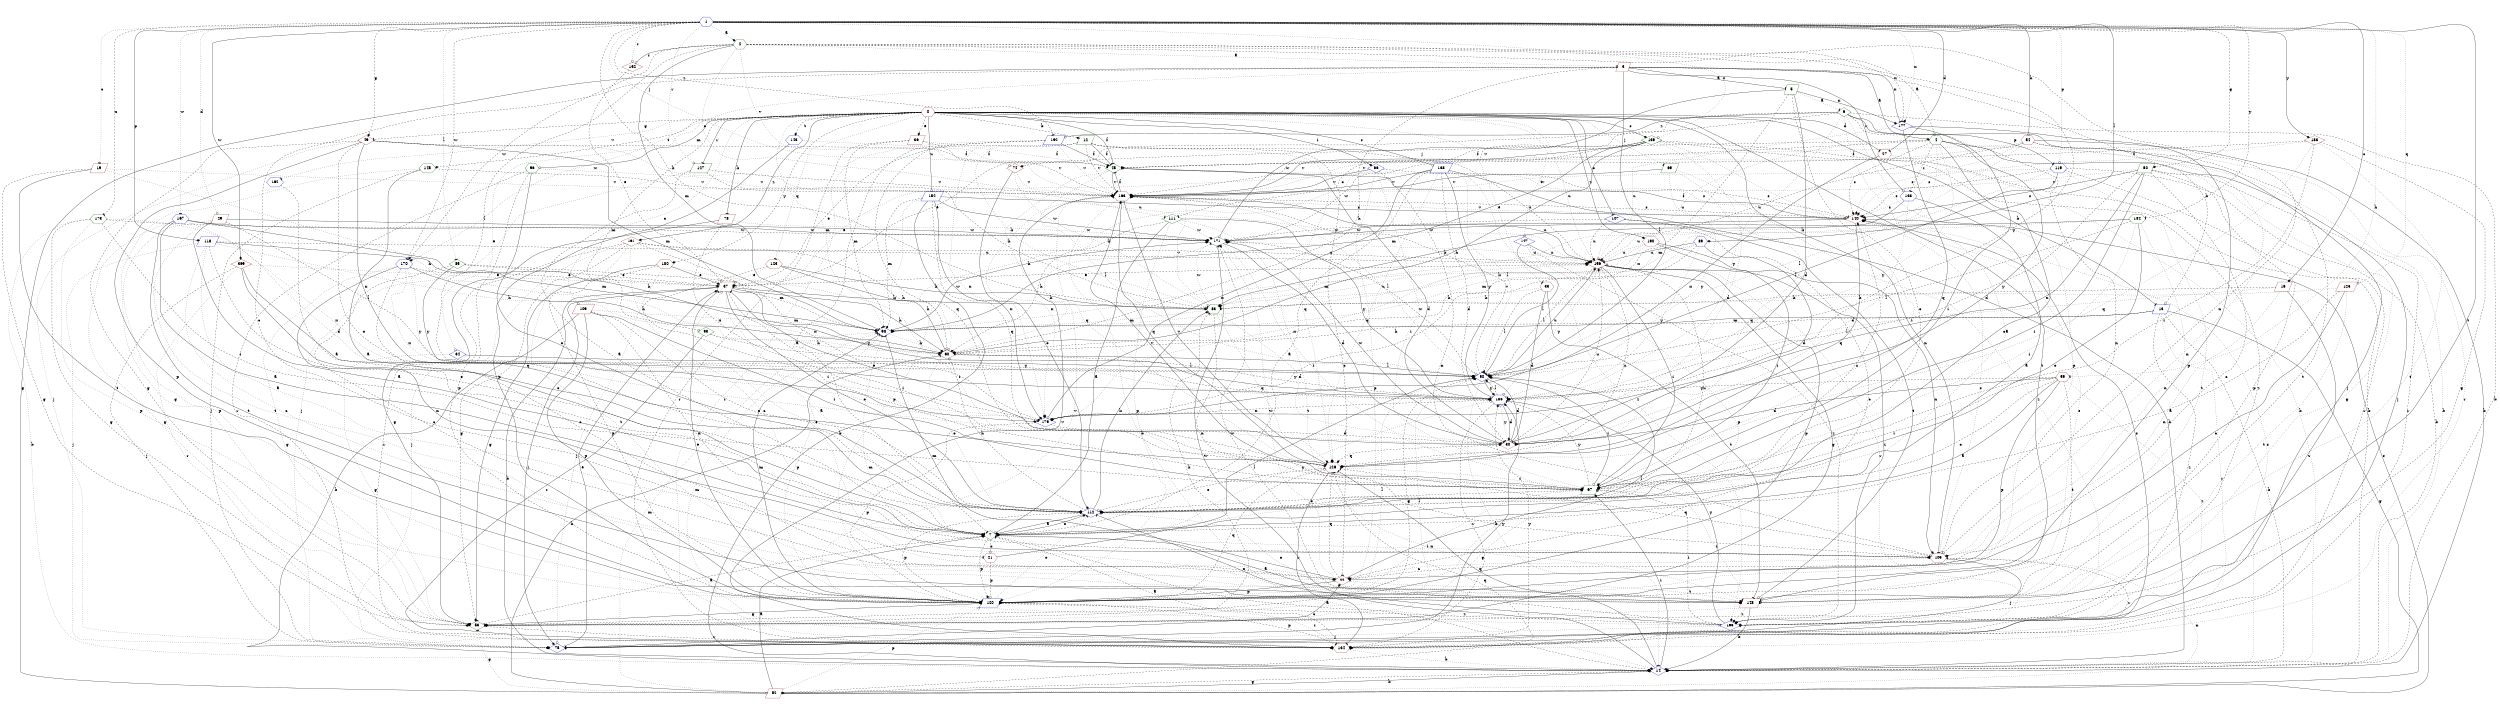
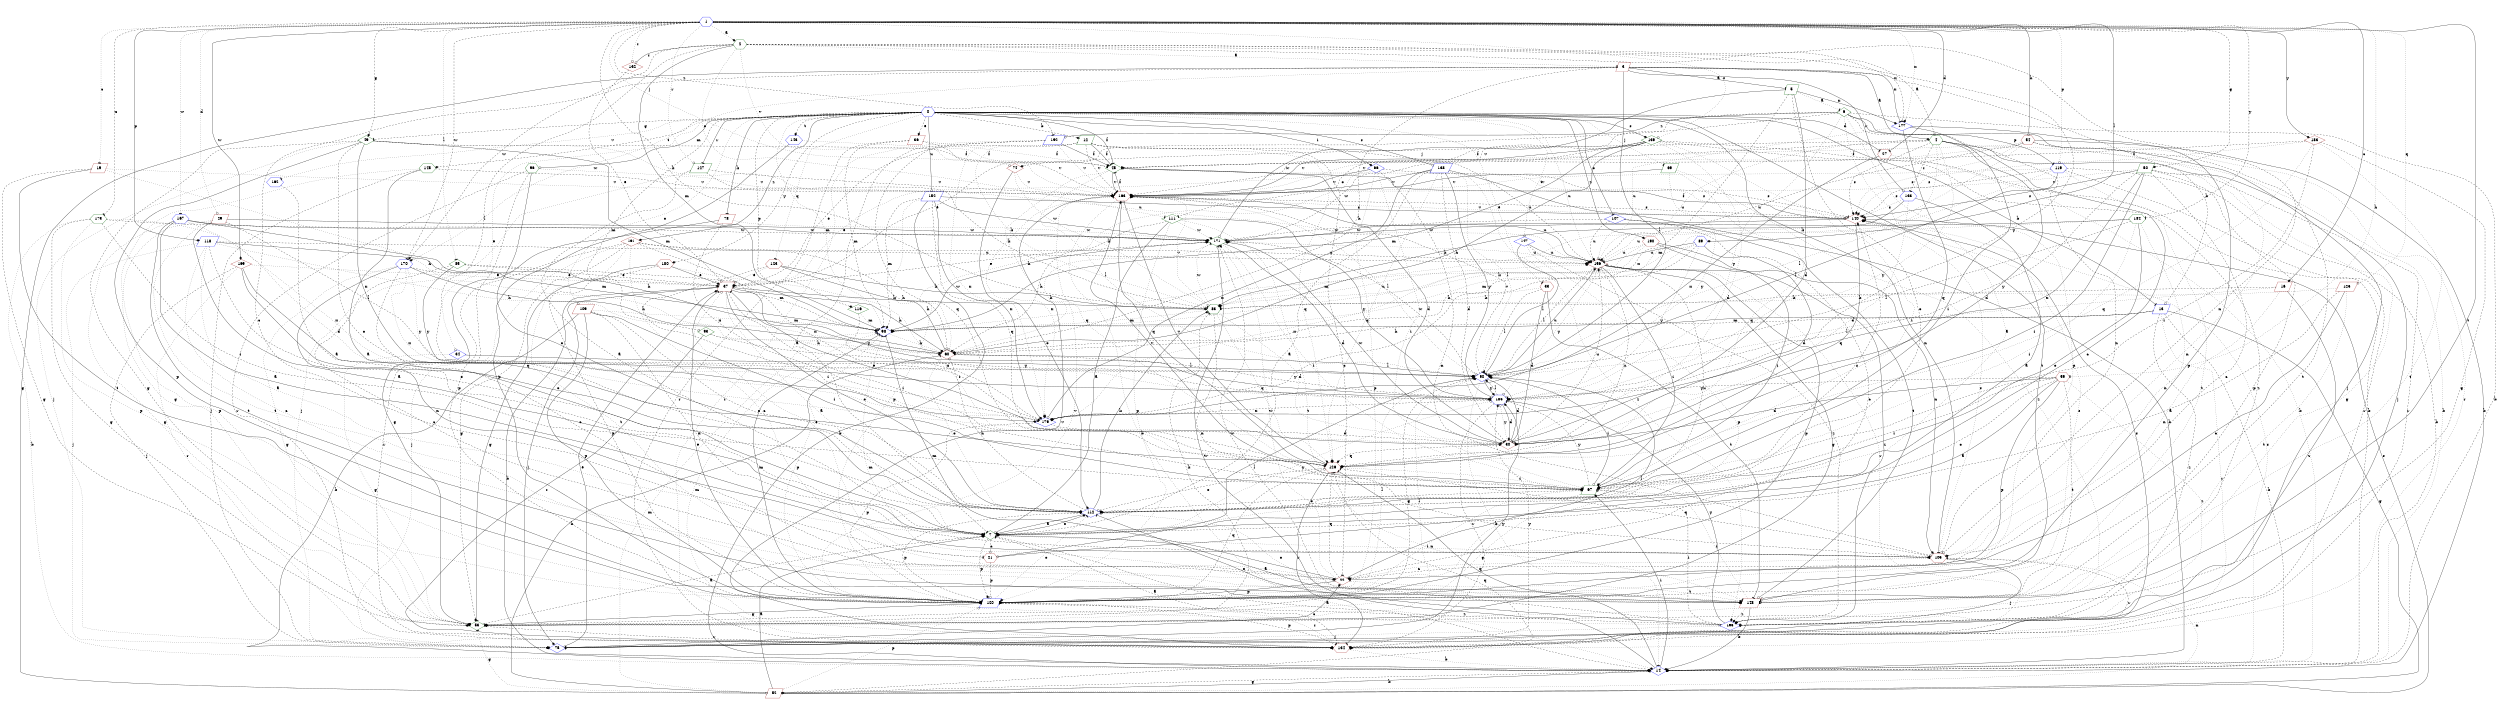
node "0": color brown -> blue
node "49": color brown -> darkgreen
node "369": label "369" -> "169"
edge "156" -> "37": now "171" -> "37"
node "116": added
edge "180" -> "75": removed, label "j"
edge "4" -> "112": now "4" -> "21"
